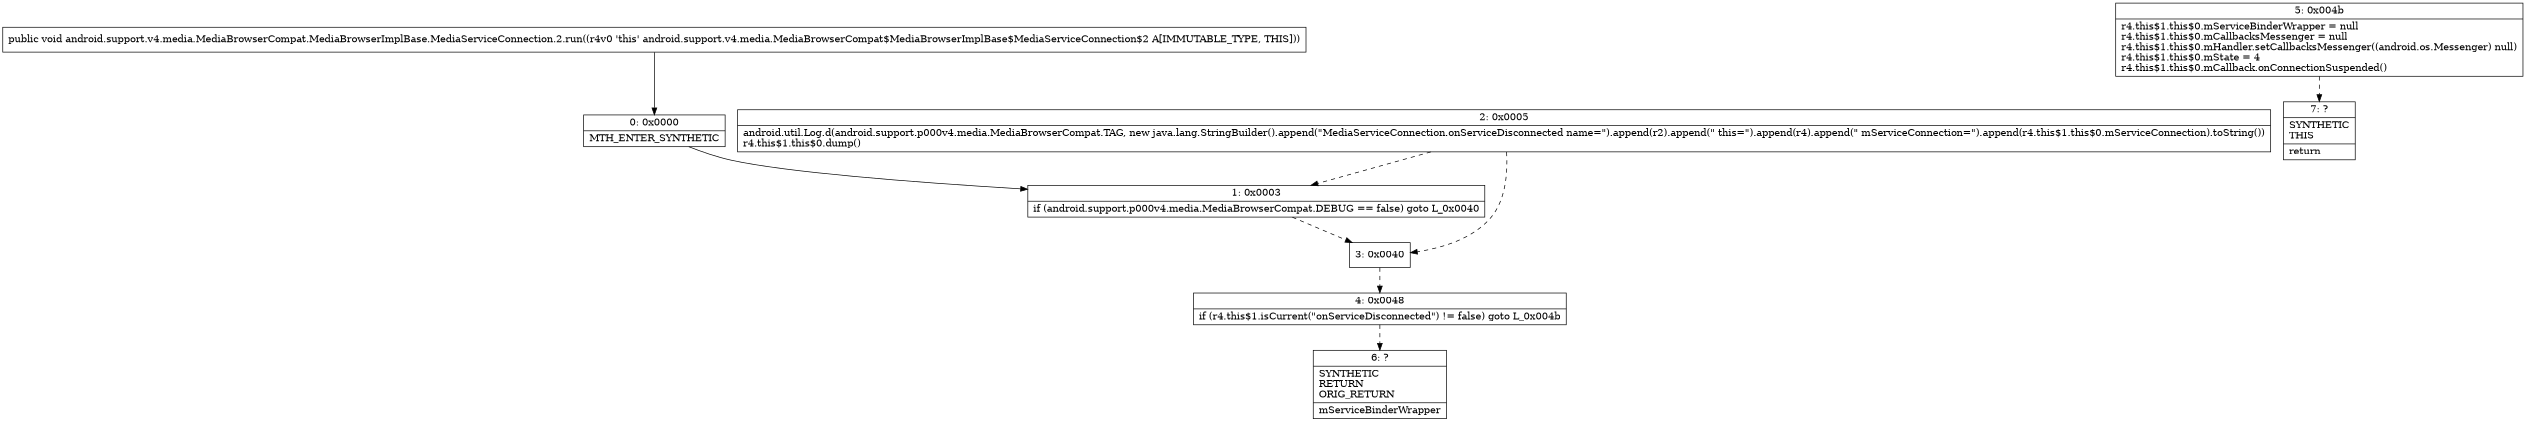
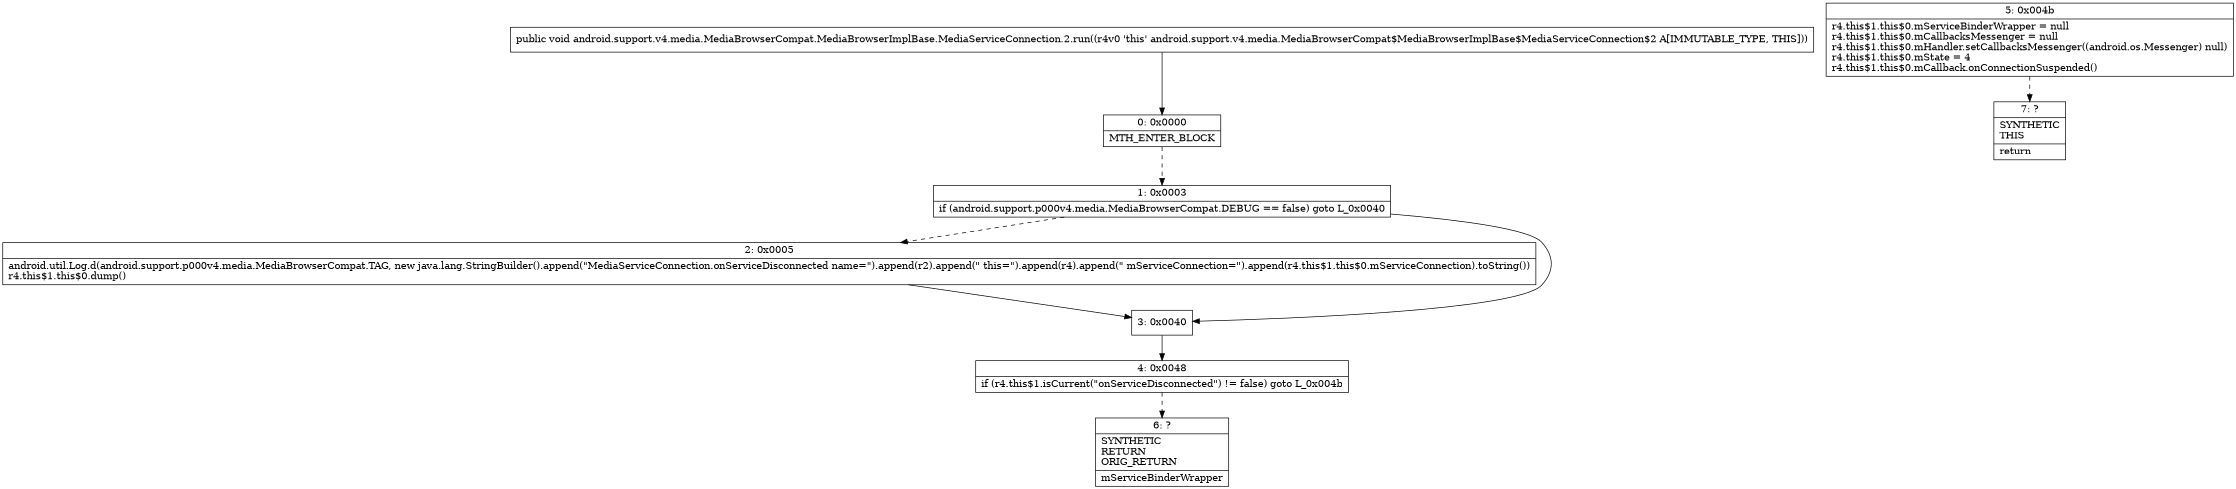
node "0: 0x0000": text "MTH_ENTER_SYNTHETIC" -> "MTH_ENTER_BLOCK"
edge "2: 0x0005" -> "1: 0x0003": reversed
edge "0: 0x0000" -> "1: 0x0003": style solid -> dashed
edge "2: 0x0005" -> "3: 0x0040": style dashed -> solid
edge "1: 0x0003" -> "3: 0x0040": style dashed -> solid
edge "3: 0x0040" -> "4: 0x0048": style dashed -> solid
